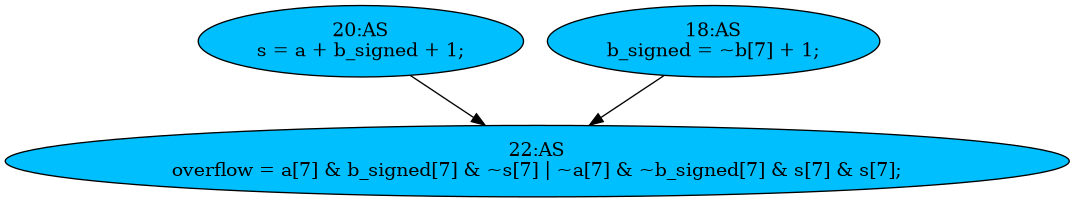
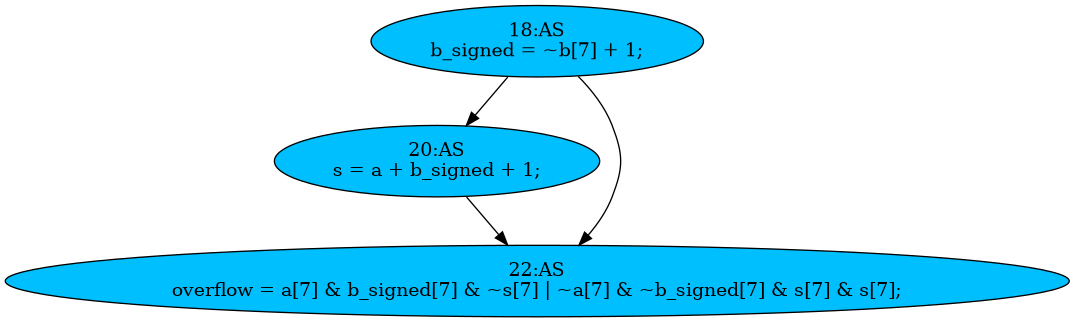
edge "18:AS b_signed = ~b[7] + 1;" -> "20:AS s = a + b_signed + 1;": added
